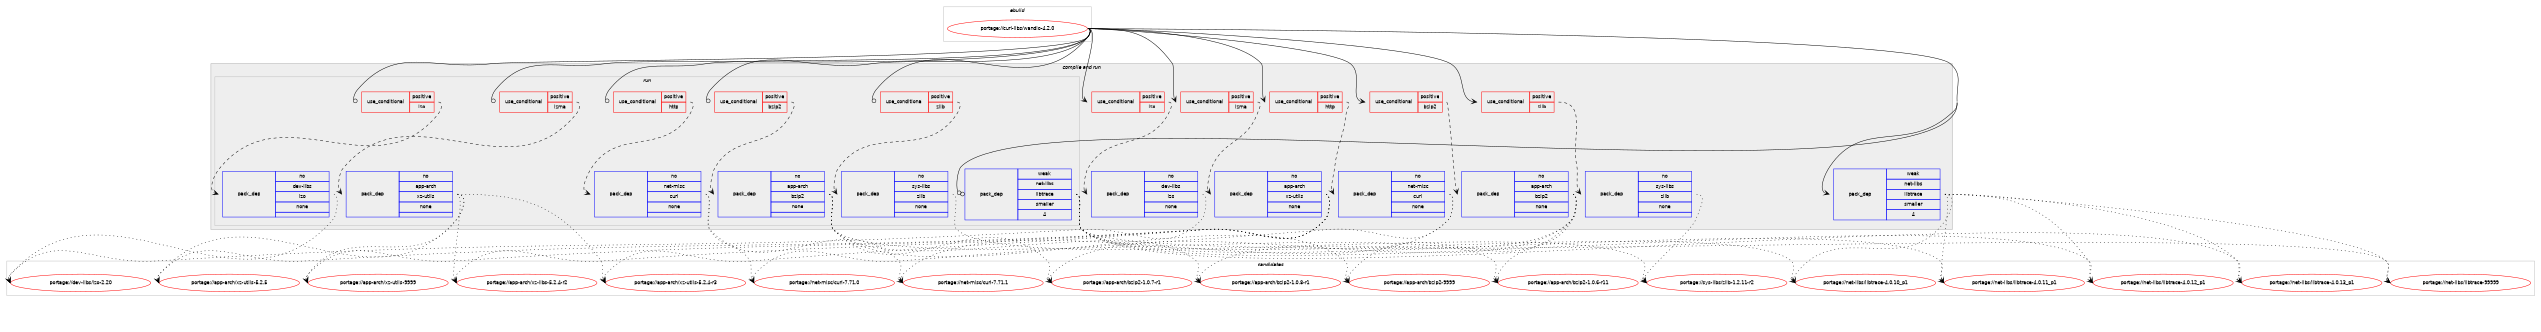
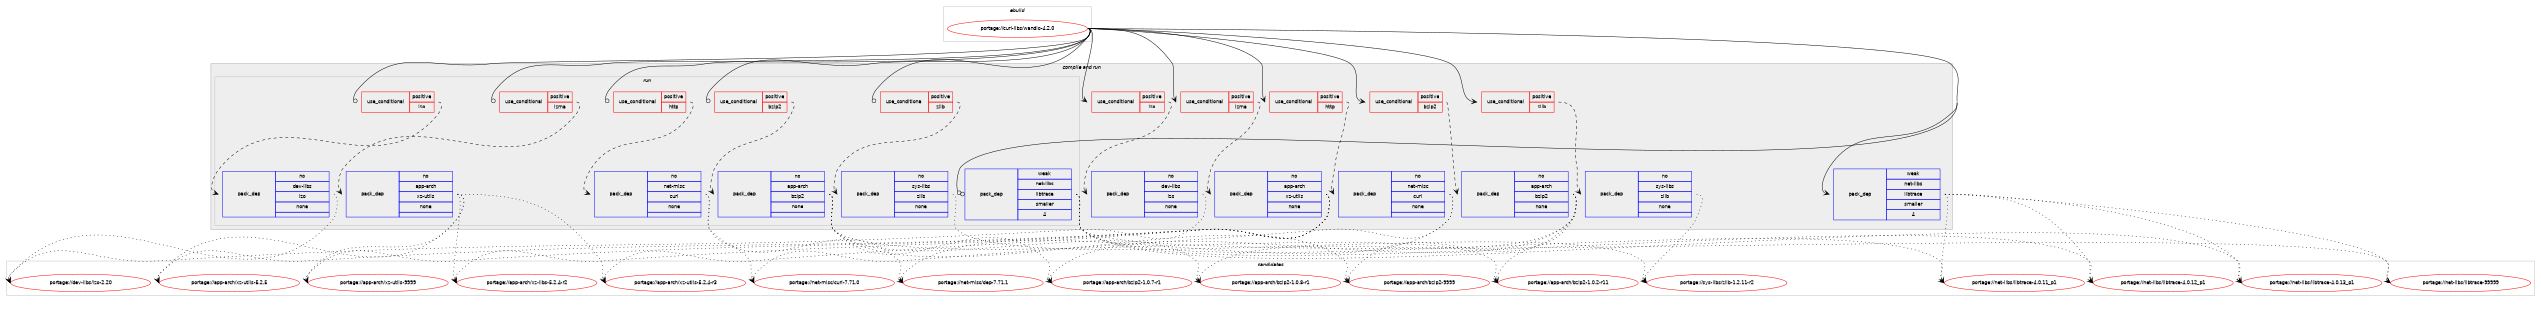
node "portage://net-misc/curl-7.71.1": label "portage://net-misc/curl-7.71.1" -> "portage://net-misc/dep-7.71.1"
node "portage://app-arch/bzip2-1.0.6-r11": label "portage://app-arch/bzip2-1.0.6-r11" -> "portage://app-arch/bzip2-1.0.2-r11"
node "portage://net-libs/libtrace-4.0.10_p1": removed
